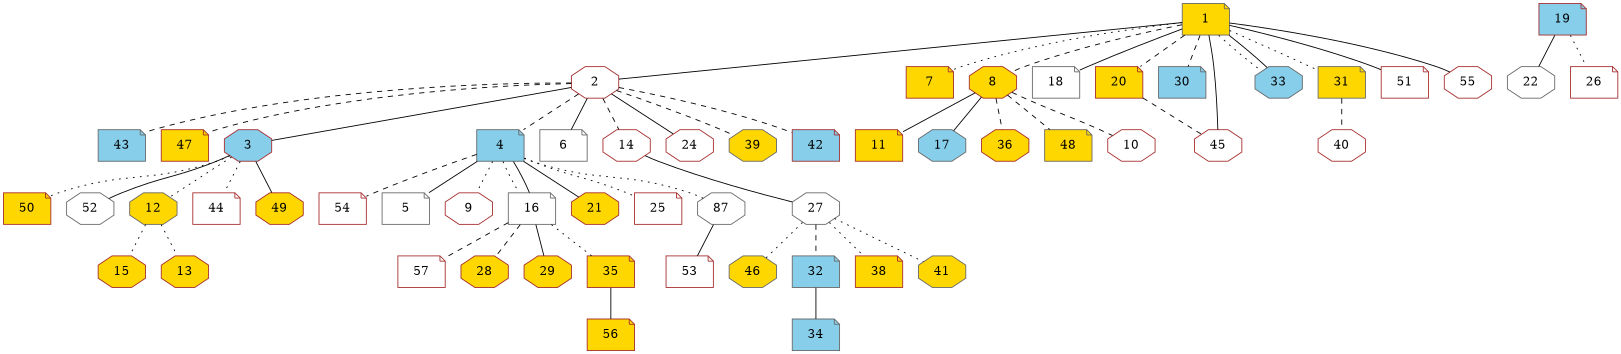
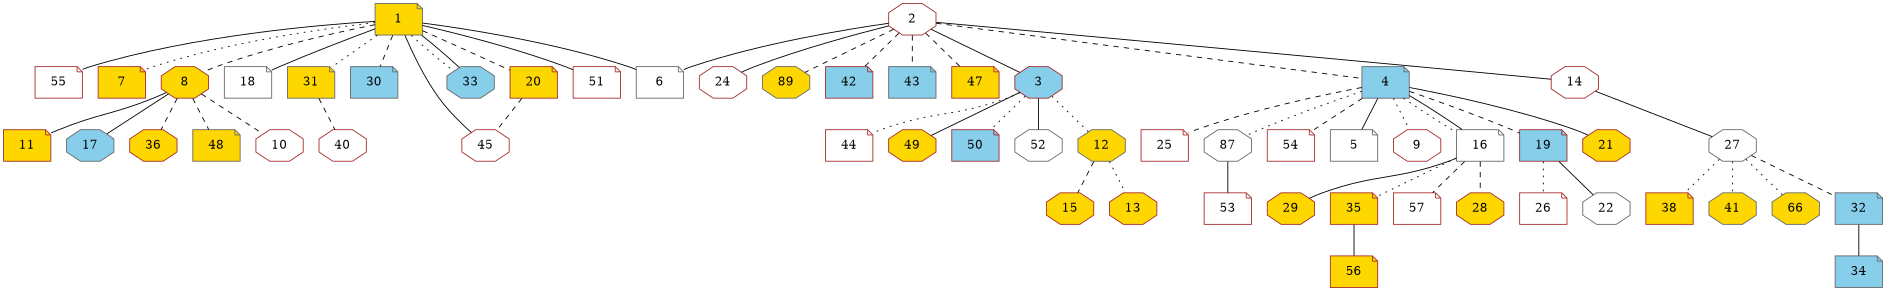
edge "1" -- "2": now "1" -- "6"
node "55": shape octagon -> note
edge "4" -- "19": added
edge "2" -- "14": style dashed -> solid
node "39": label "39" -> "89"
edge "4" -- "25": style dotted -> dashed
node "50": fillcolor gold -> skyblue
edge "12" -- "15": style dotted -> dashed
node "46": label "46" -> "66"
